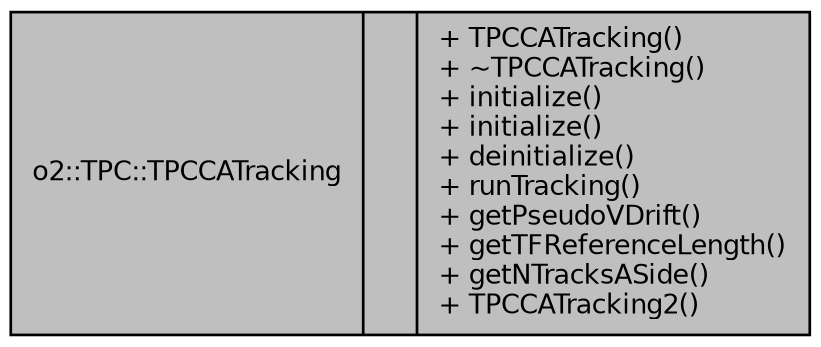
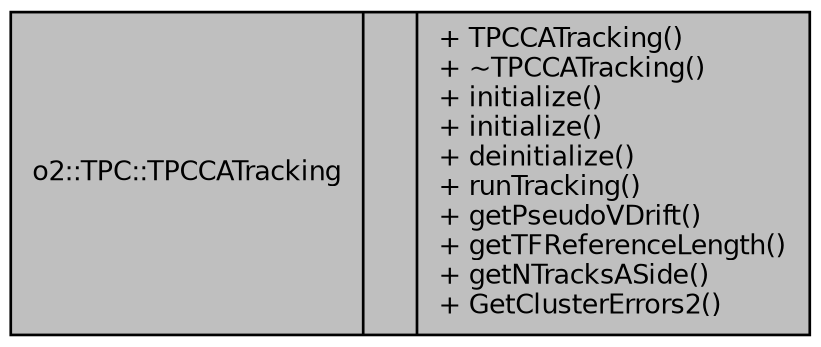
node "o2::TPC::TPCCATracking": text "+ TPCCATracking2()" -> "+ GetClusterErrors2()"
